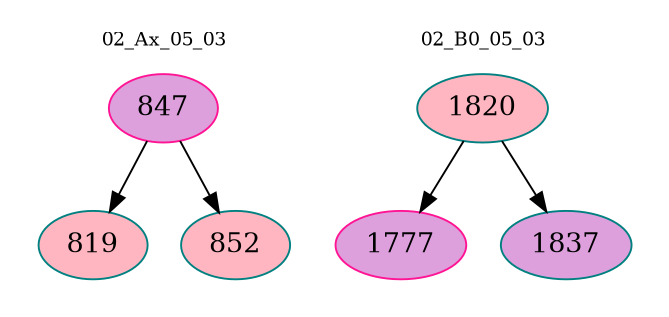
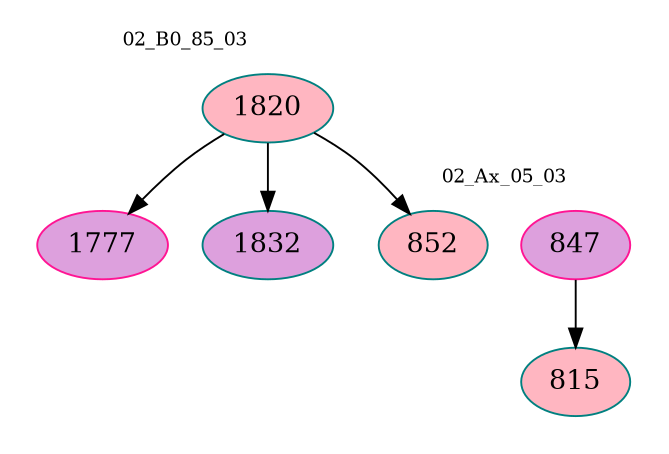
cluster "02_B0_05_03": label "02_B0_05_03" -> "02_B0_85_03"
edge "847" -> "852": now "1820" -> "852"
node "819": label "819" -> "815"
node "1837": label "1837" -> "1832"
